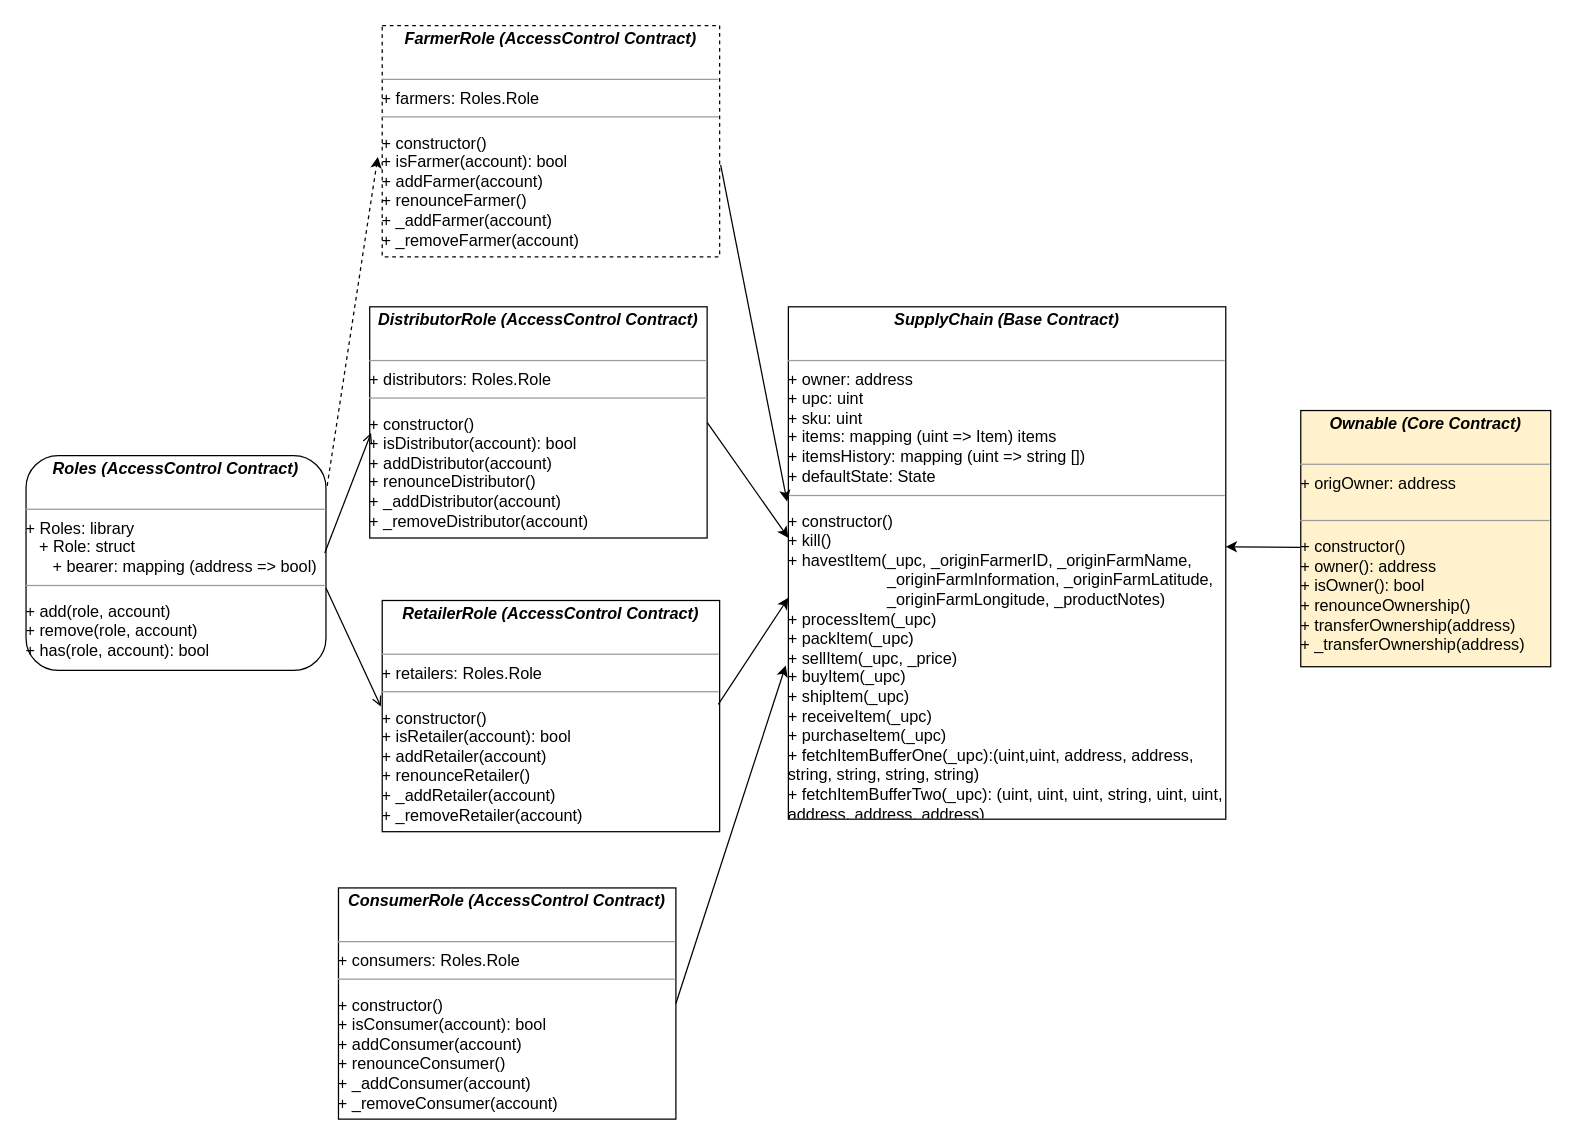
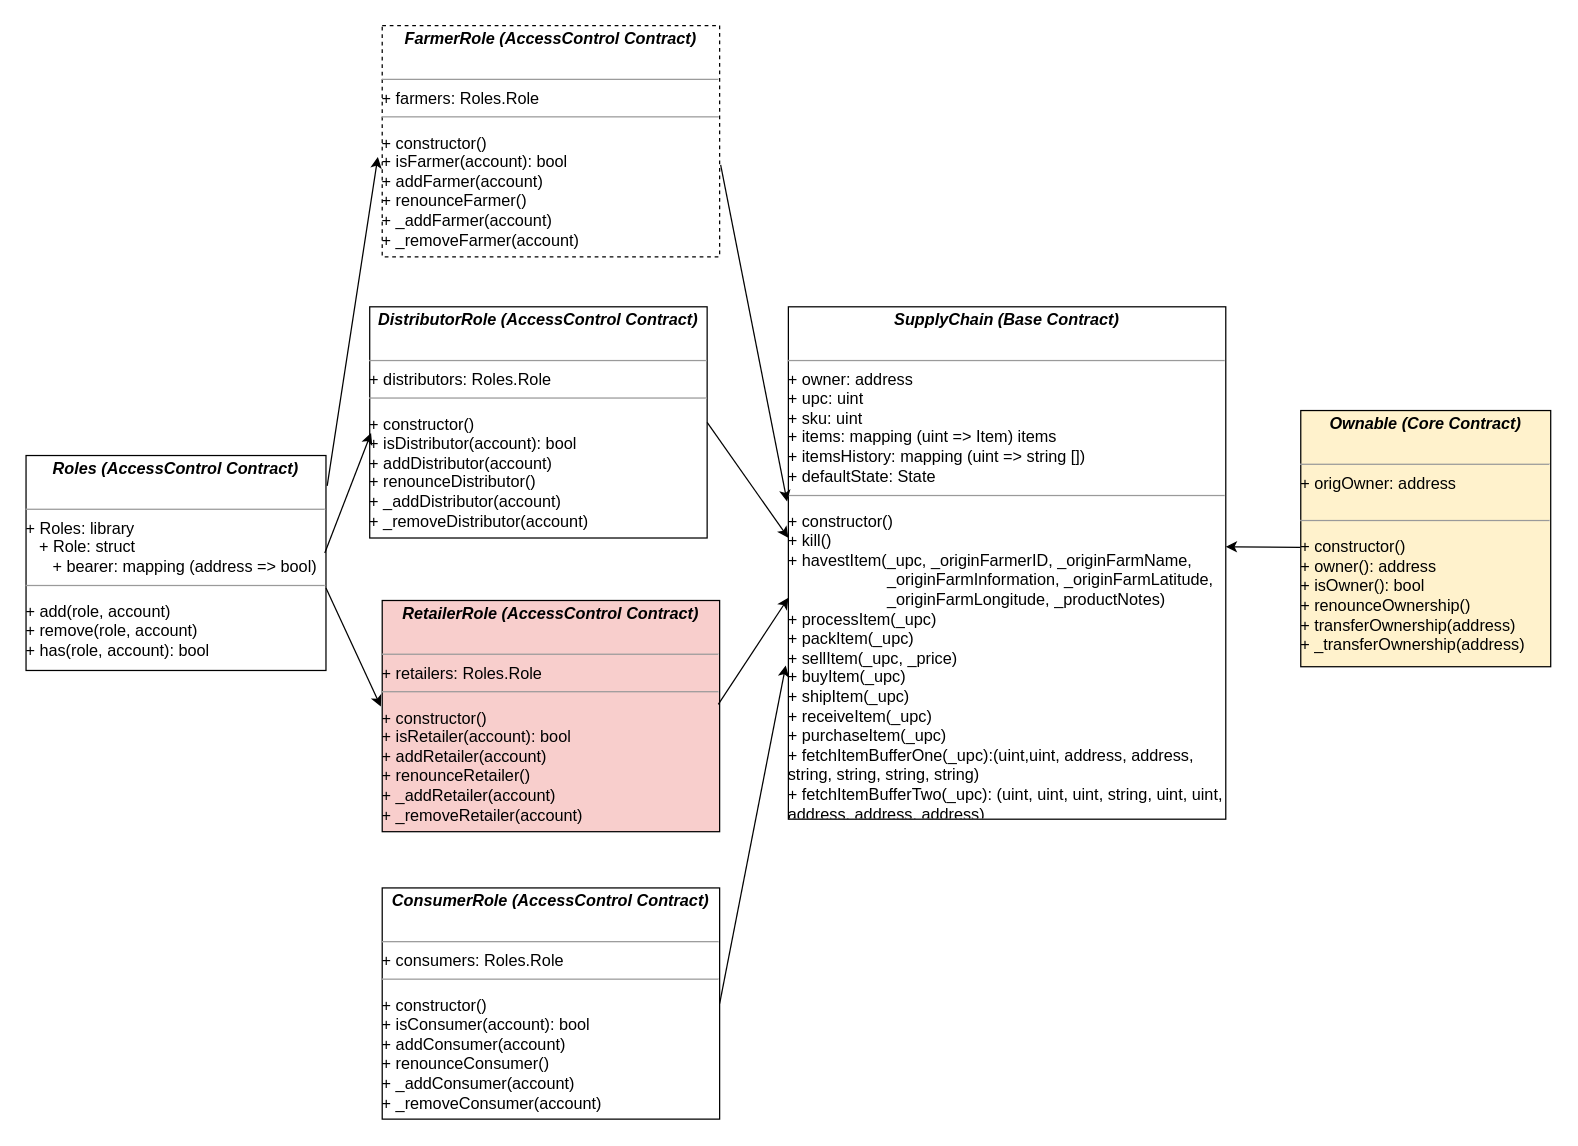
edge "Roles (AccessControl Contract) + Roles: library + Role: struct + bearer: mapping (address => bool) + add(role, account) + remove(role, account) + has(role, account): bool" -> "FarmerRole (AccessControl Contract) + farmers: Roles.Role + constructor() + isFarmer(account): bool + addFarmer(account) + renounceFarmer() + _addFarmer(account) + _removeFarmer(account)": style dashed -> solid
edge "Roles (AccessControl Contract) + Roles: library + Role: struct + bearer: mapping (address => bool) + add(role, account) + remove(role, account) + has(role, account): bool" -> "DistributorRole (AccessControl Contract) + distributors: Roles.Role + constructor() + isDistributor(account): bool + addDistributor(account) + renounceDistributor() + _addDistributor(account) + _removeDistributor(account)": arrowhead open -> classic
node "Roles (AccessControl Contract) + Roles: library + Role: struct + bearer: mapping (address => bool) + add(role, account) + remove(role, account) + has(role, account): bool": shape rounded rectangle -> rectangle
edge "Roles (AccessControl Contract) + Roles: library + Role: struct + bearer: mapping (address => bool) + add(role, account) + remove(role, account) + has(role, account): bool" -> "RetailerRole (AccessControl Contract) + retailers: Roles.Role + constructor() + isRetailer(account): bool + addRetailer(account) + renounceRetailer() + _addRetailer(account) + _removeRetailer(account)": arrowhead open -> classic
node "RetailerRole (AccessControl Contract) + retailers: Roles.Role + constructor() + isRetailer(account): bool + addRetailer(account) + renounceRetailer() + _addRetailer(account) + _removeRetailer(account)": fillcolor #ffffff -> #f8cecc
node "ConsumerRole (AccessControl Contract) + consumers: Roles.Role + constructor() + isConsumer(account): bool + addConsumer(account) + renounceConsumer() + _addConsumer(account) + _removeConsumer(account)": moved (507, 1004) -> (551, 1004)
